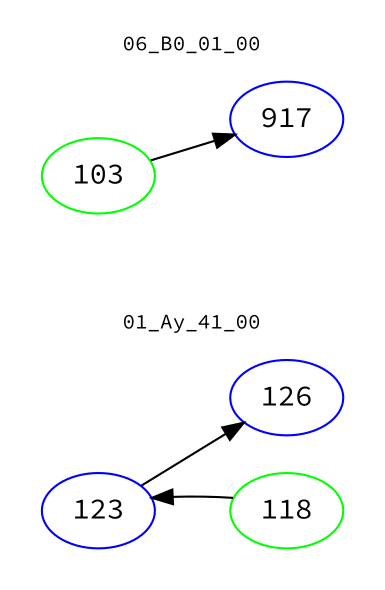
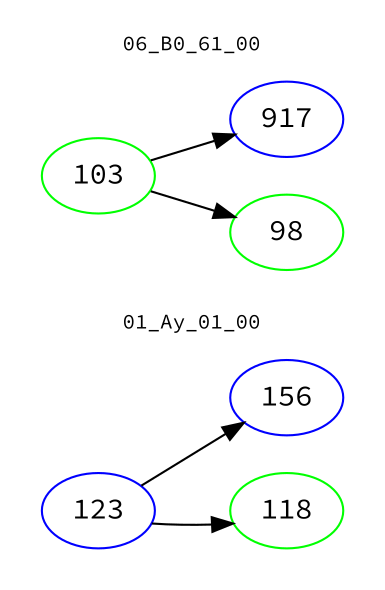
cluster "06_B0_01_00": label "06_B0_01_00" -> "06_B0_61_00"
node "98": added
cluster "01_Ay_41_00": label "01_Ay_41_00" -> "01_Ay_01_00"
node "126": label "126" -> "156"
edge "118" -> "123": reversed
